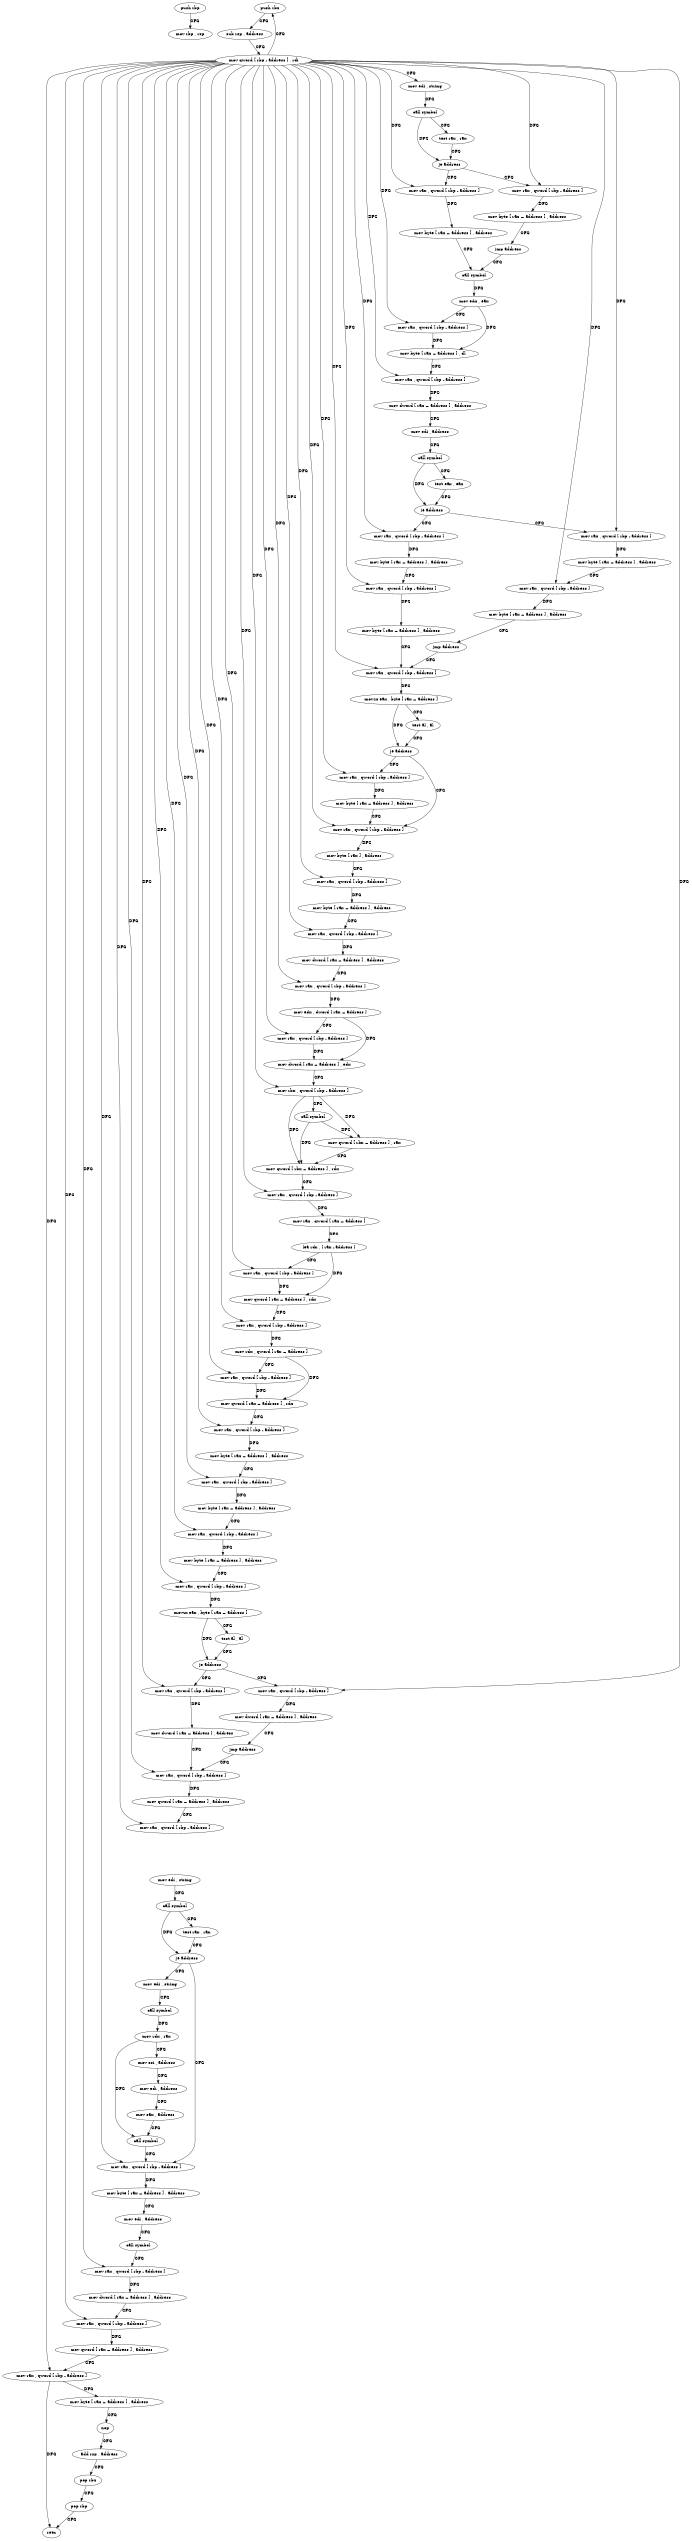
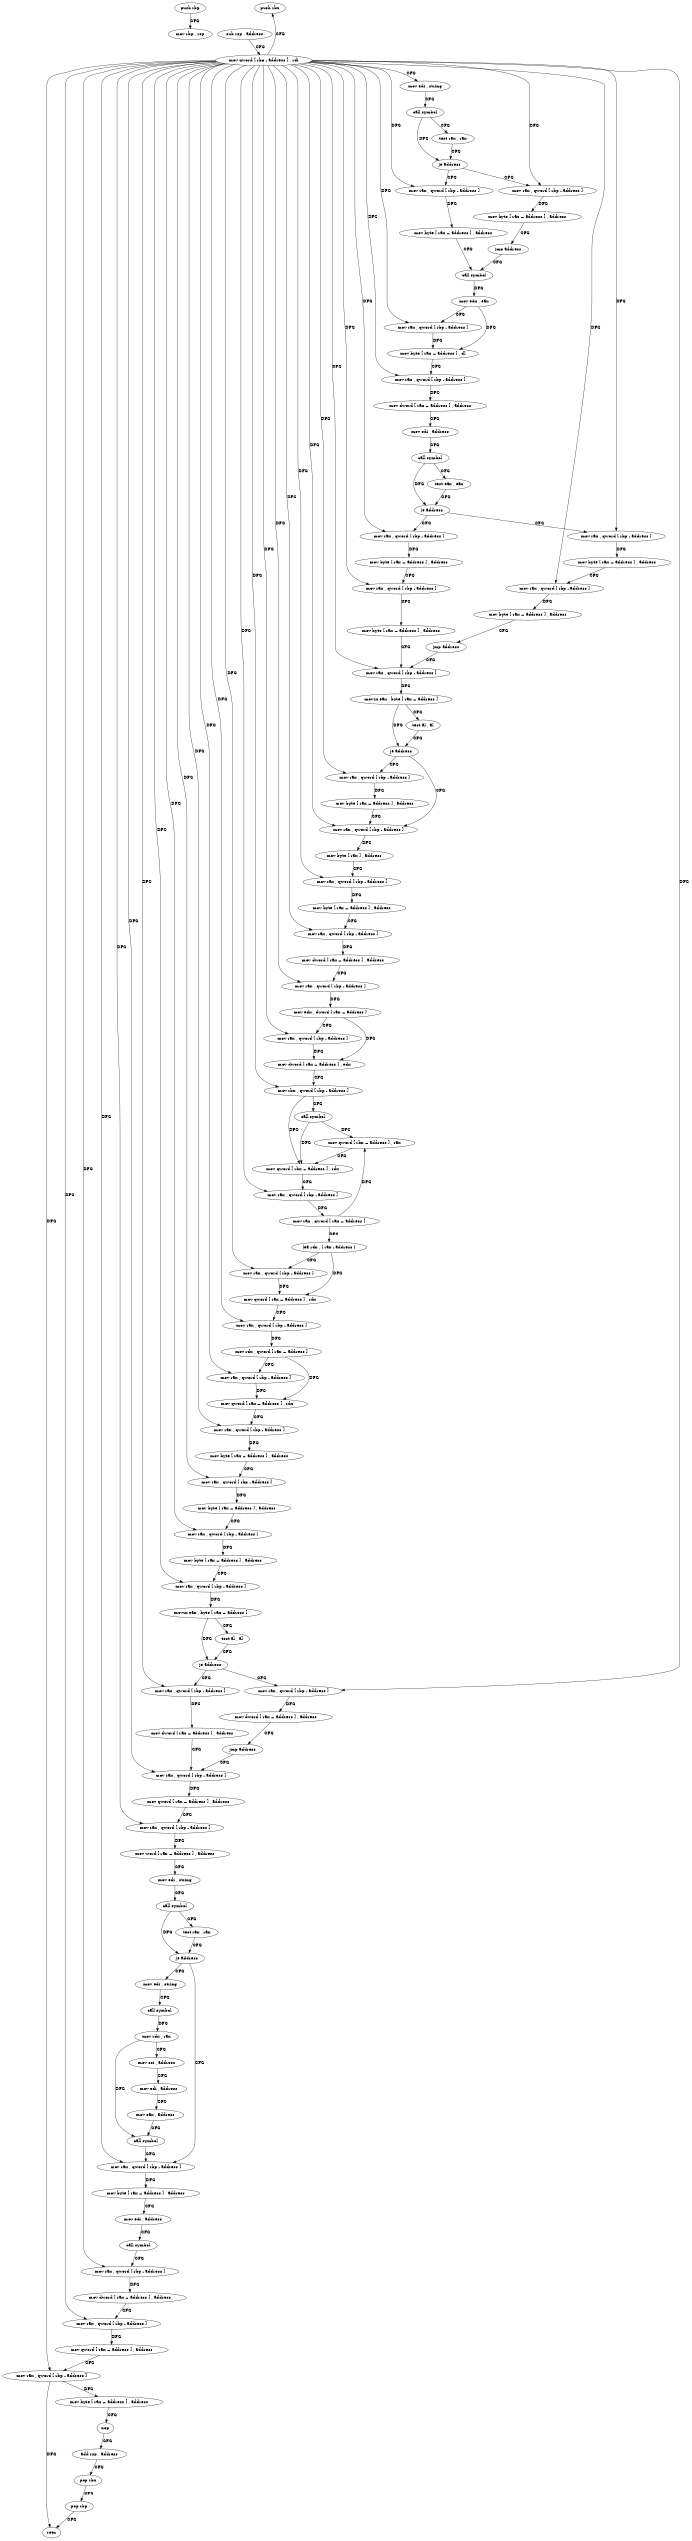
edge "push rbx" -> "sub rsp , address": removed, label "CFG"
edge "mov rbx , qword [ rbp - address ]" -> "mov qword [ rbx + address ] , rax": now "mov rax , qword [ rax + address ]" -> "mov qword [ rbx + address ] , rax"
node "mov word [ rax + address ] , address": added
edge "pop rbx" -> "pop rbp": label "CFG" -> "DFG"
